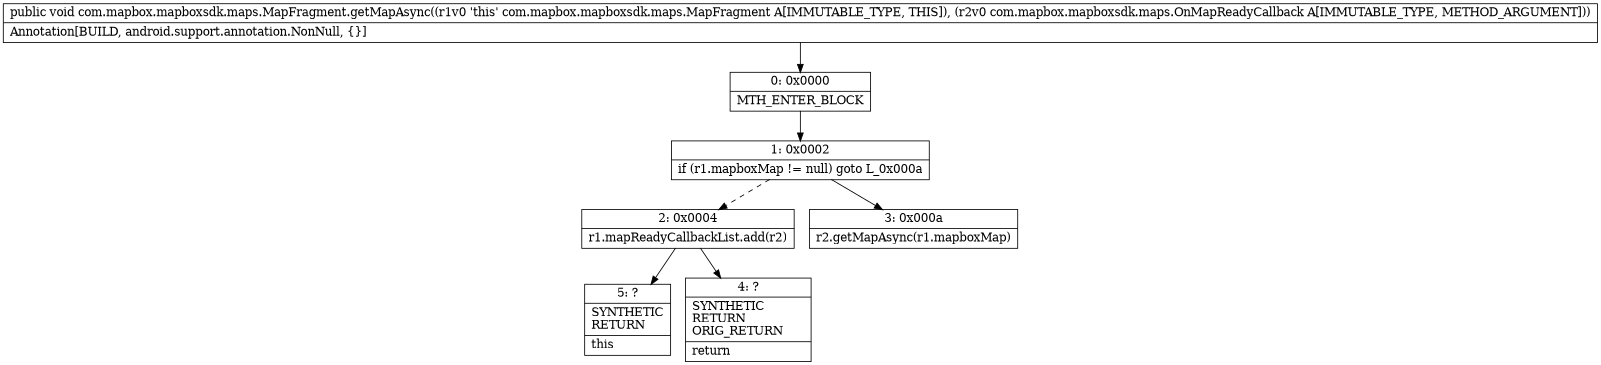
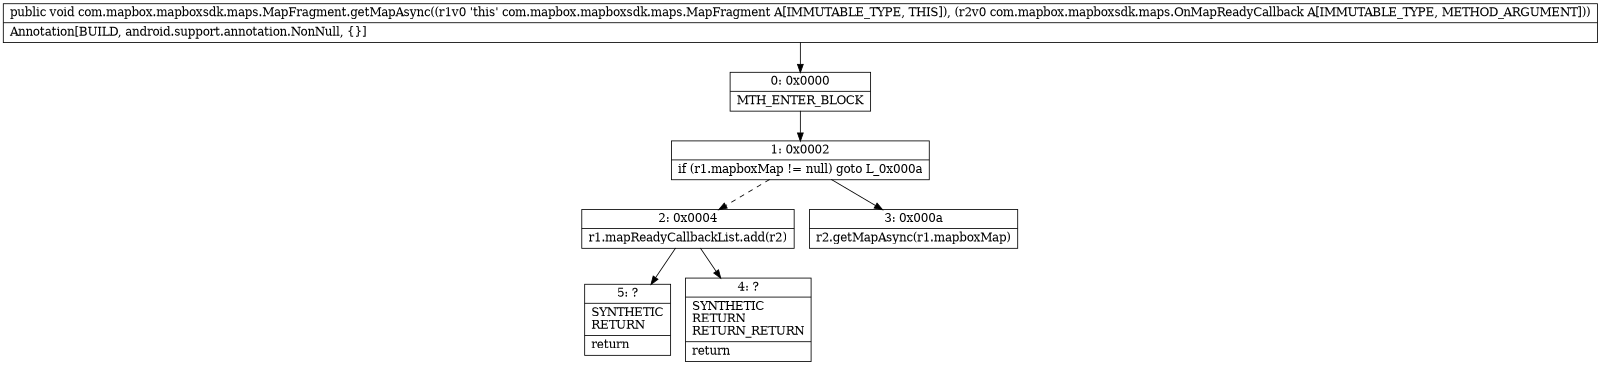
node "4: ?": text "ORIG_RETURN" -> "RETURN_RETURN"
node "5: ?": text "this" -> "return"
